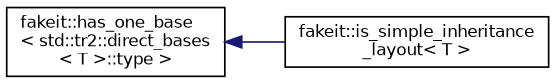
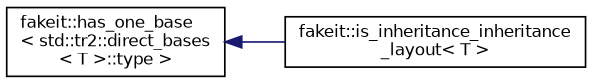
node "fakeit::is_simple_inheritance _layout< T >": label "fakeit::is_simple_inheritance _layout< T >" -> "fakeit::is_inheritance_inheritance _layout< T >"
